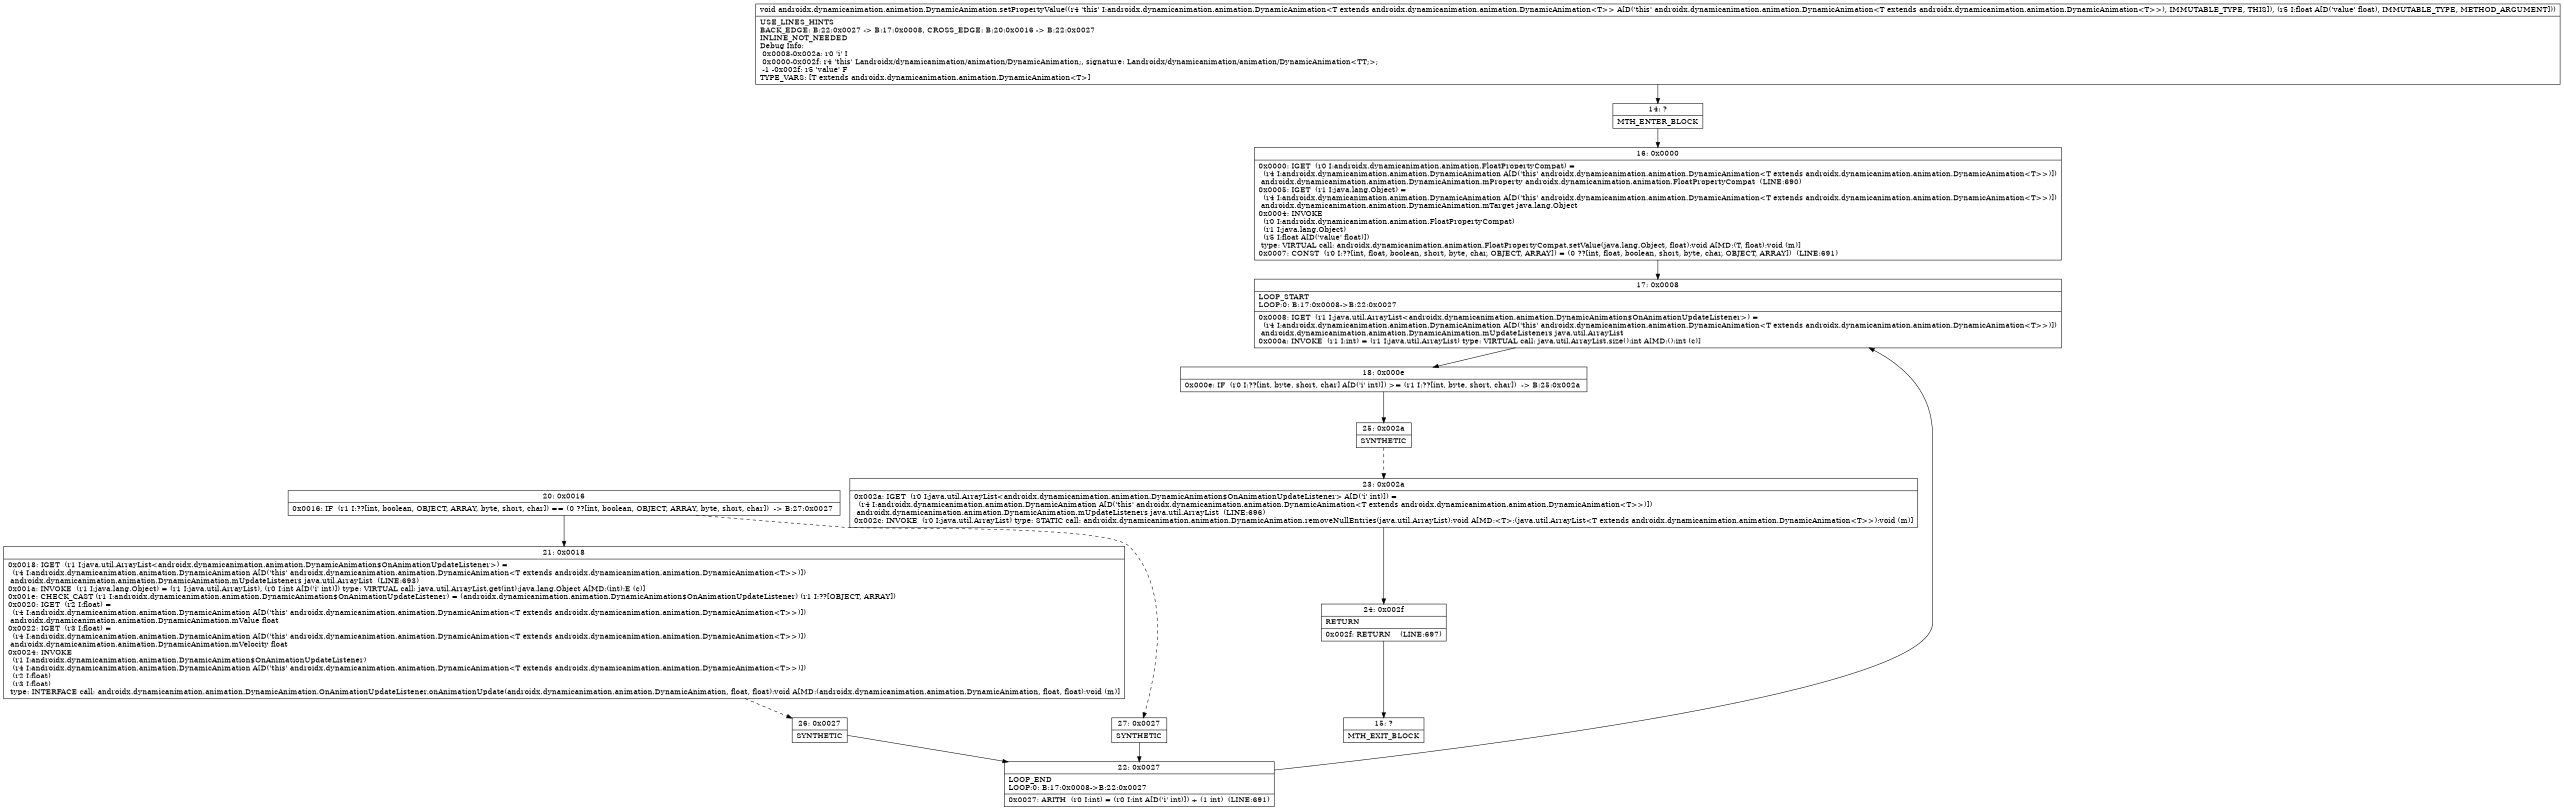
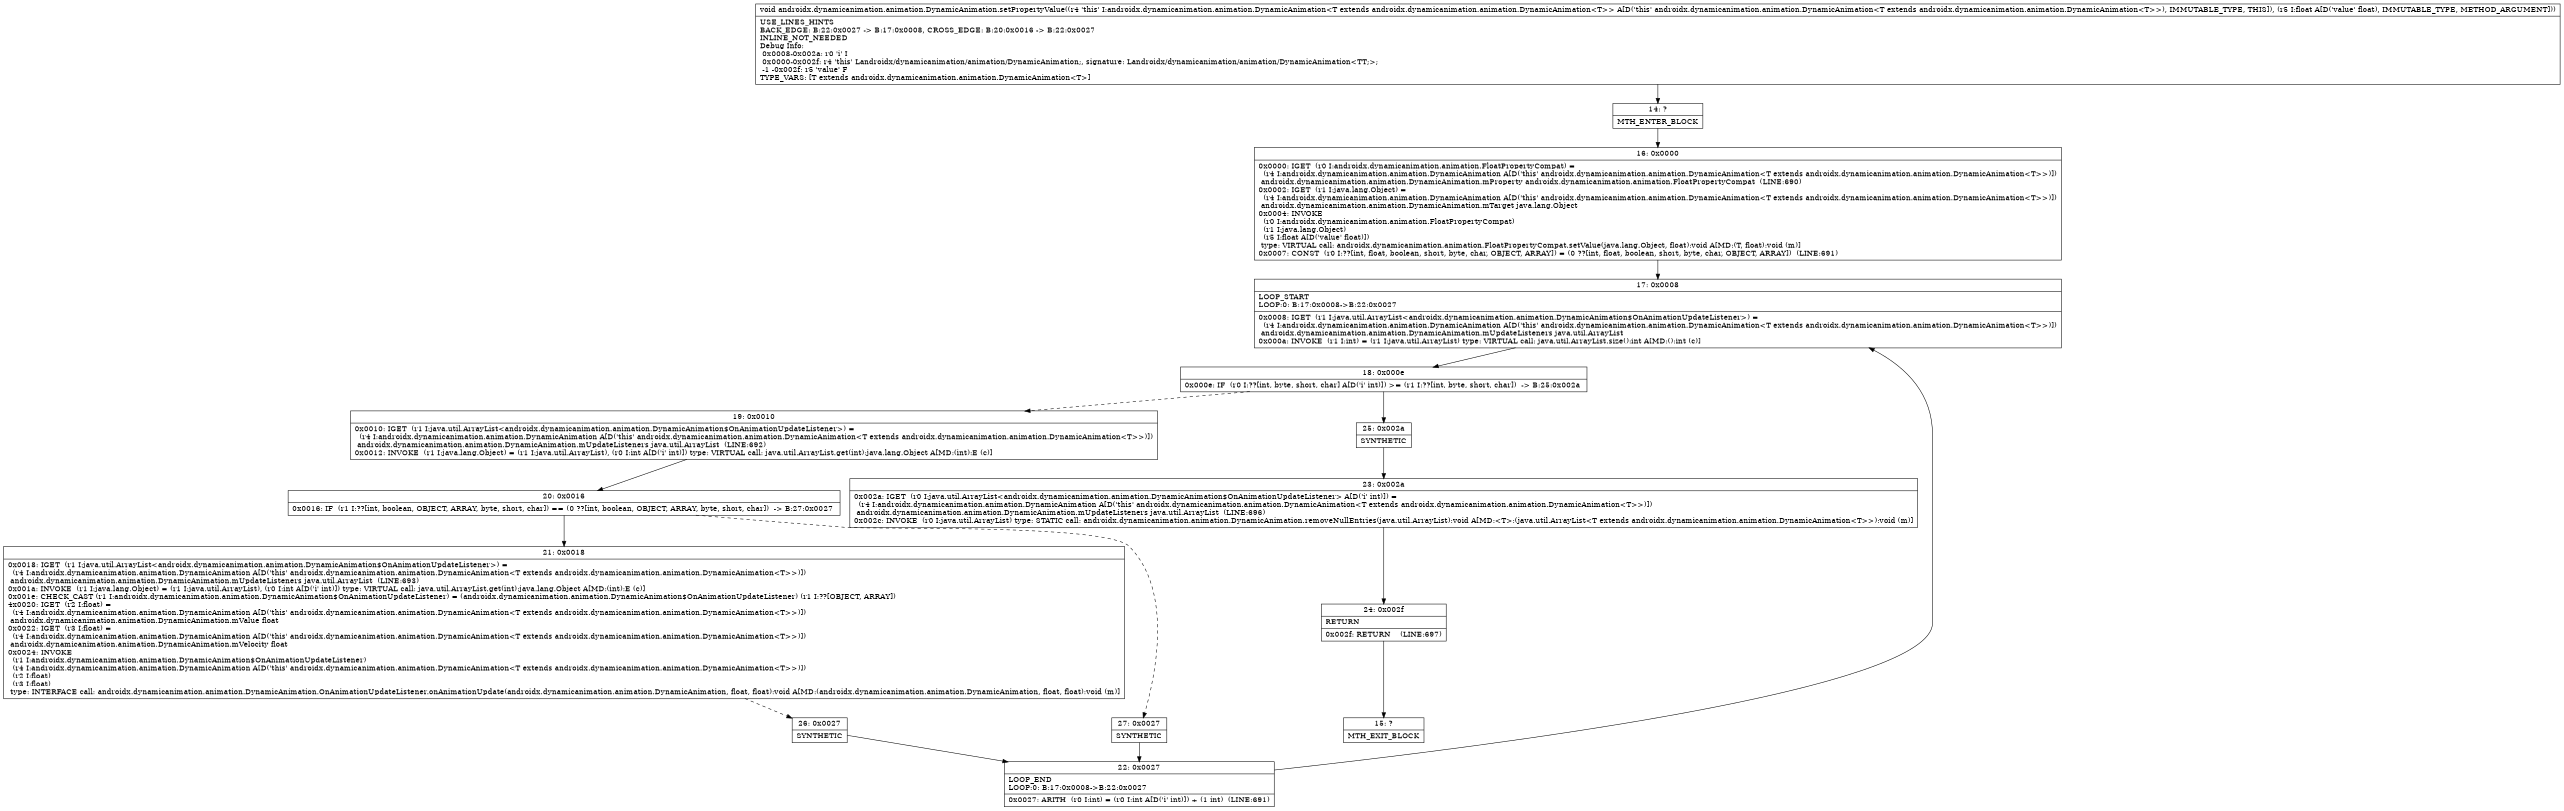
node "16: 0x0000": text "0x0005: IGET  (r1 I:java.lang.Object) =" -> "0x0002: IGET  (r1 I:java.lang.Object) ="
node "19: 0x0010": added
edge "25: 0x002a" -> "23: 0x002a": style dashed -> solid
node "21: 0x0018": text "0x0020: IGET  (r2 I:float) =" -> "4x0020: IGET  (r2 I:float) ="
